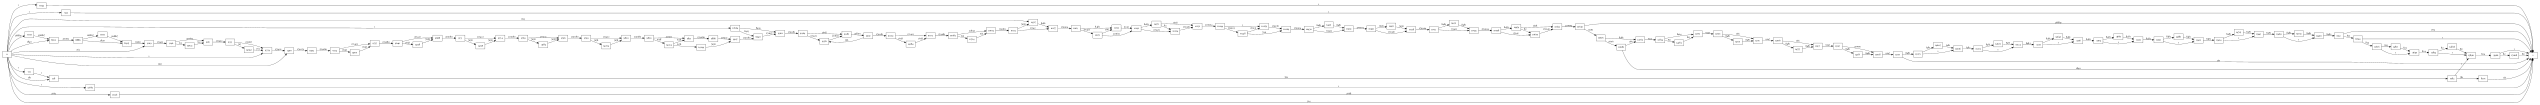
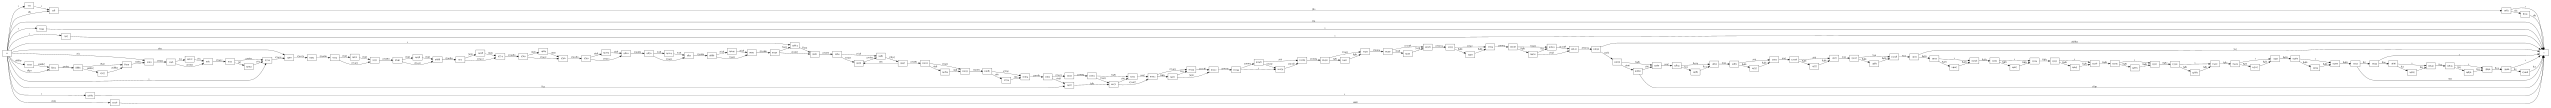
edge "14317" -> "10157": now "14317" -> "10171"
edge "12664" -> "9940": reversed
edge "14224" -> "14244": now "9886" -> "14244"
edge "13027" -> "13058": label "279903" -> "766"
edge "1982" -> "13896": now "1982" -> "1"
